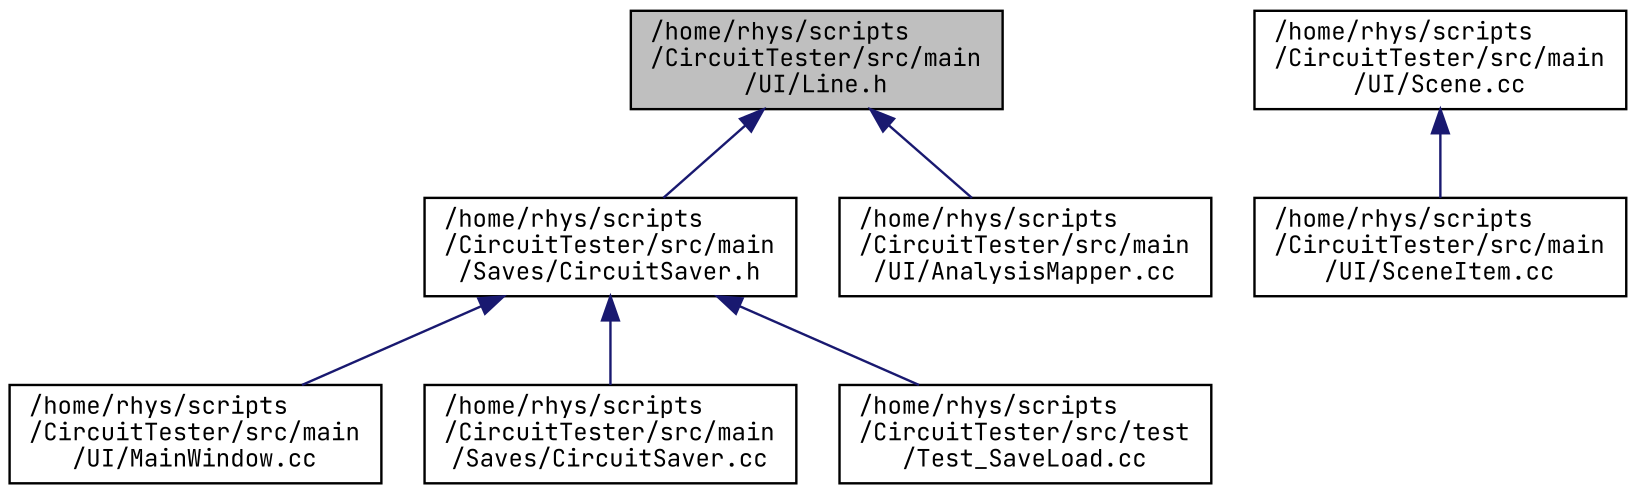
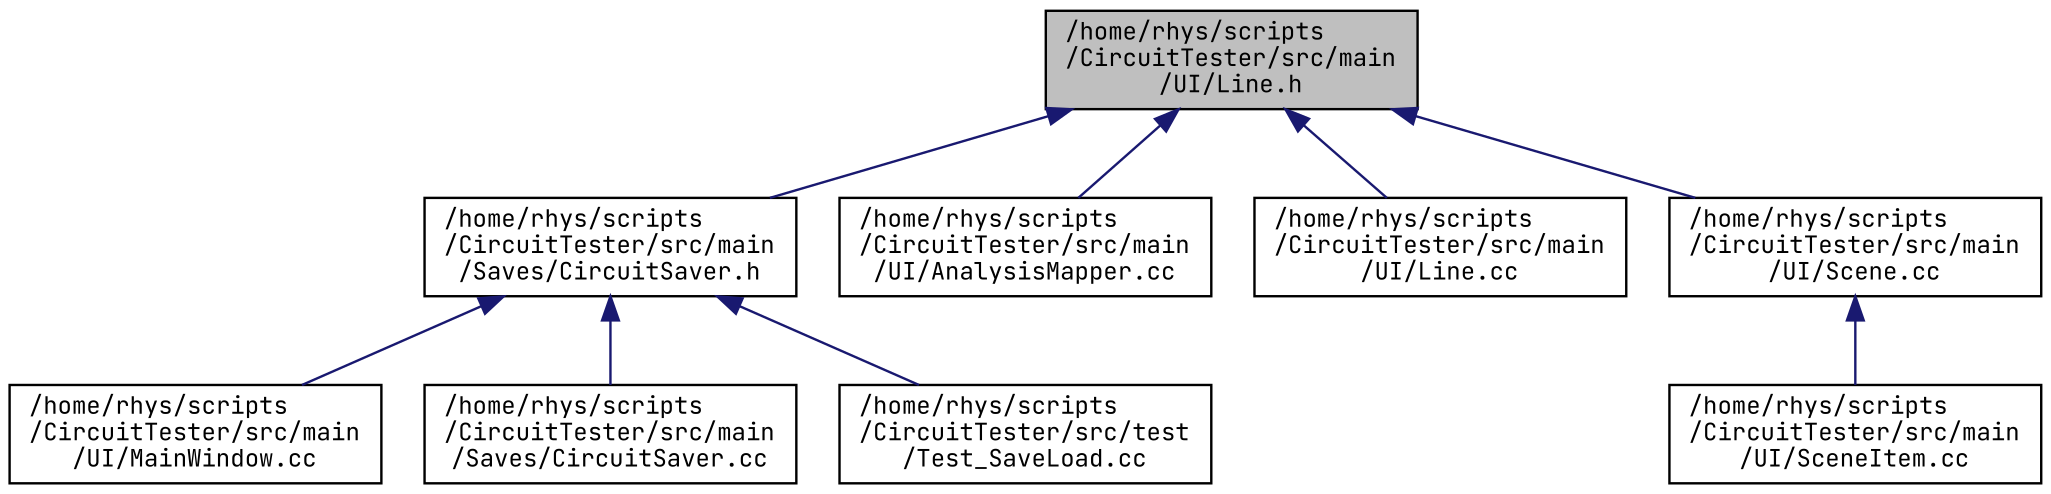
edge "/home/rhys/scripts /CircuitTester/src/main /UI/Scene.cc" -> "/home/rhys/scripts /CircuitTester/src/main /UI/Line.h": added
node "/home/rhys/scripts /CircuitTester/src/main /UI/Line.cc": added
